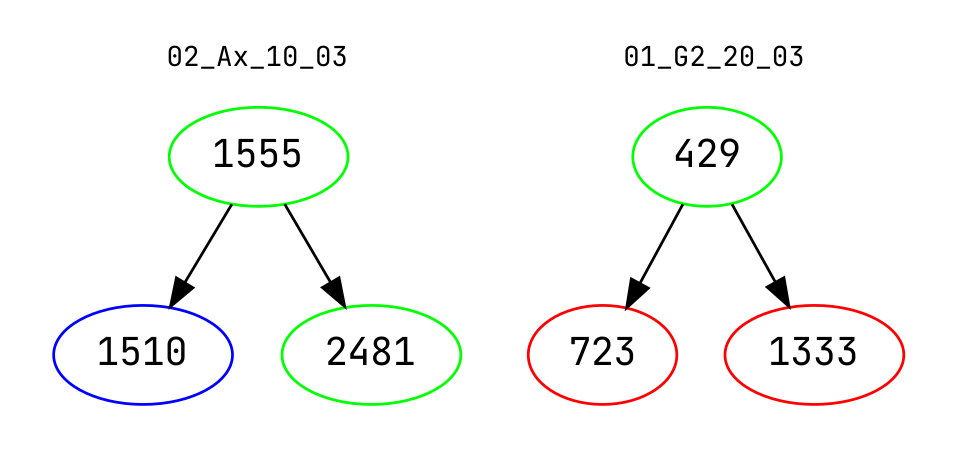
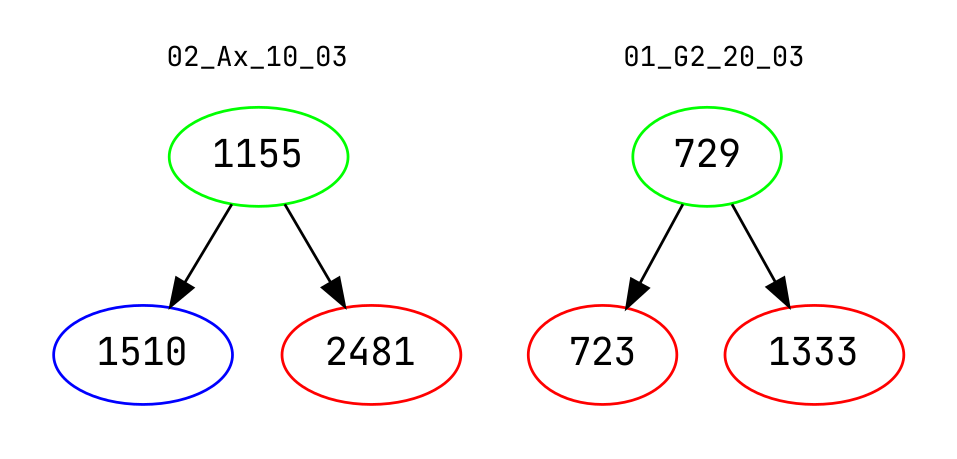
node "1555": label "1555" -> "1155"
node "429": label "429" -> "729"
node "2481": color green -> red
